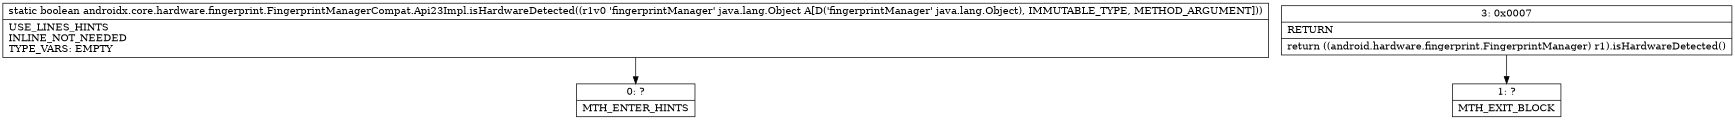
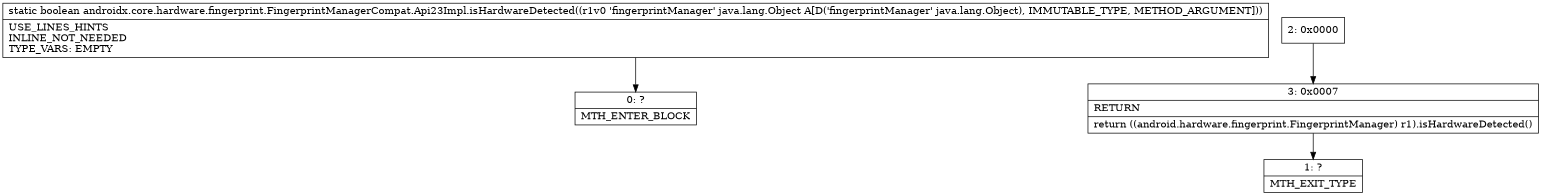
node "2: 0x0000": added
node "0: ?": text "MTH_ENTER_HINTS" -> "MTH_ENTER_BLOCK"
node "1: ?": text "MTH_EXIT_BLOCK" -> "MTH_EXIT_TYPE"
